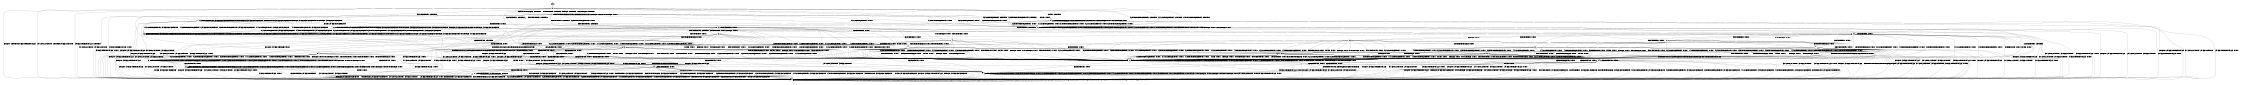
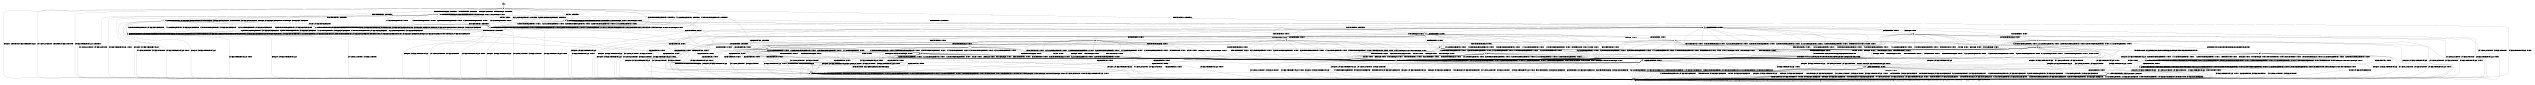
edge "s2" -> "s5": removed, label "ECDH_SERVER_HELLO / TIMEOUT"
edge "s6" -> "s3": added, label "CHANGE_CIPHER_SPEC / TIMEOUT"
edge "s67" -> "s3": label "CHANGE_CERTIFICATE_SPEC / TIMEOUT" -> "CHANGE_CIPHER_SPEC / TIMEOUT"
